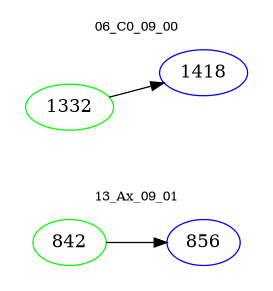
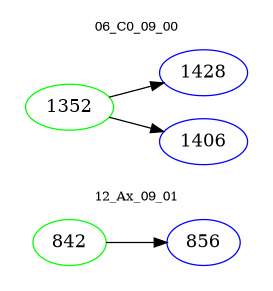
node "1418": label "1418" -> "1428"
node "1332": label "1332" -> "1352"
node "1406": added
cluster "13_Ax_09_01": label "13_Ax_09_01" -> "12_Ax_09_01"
